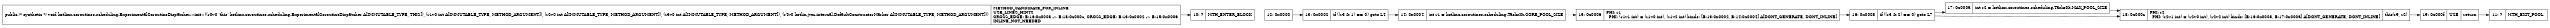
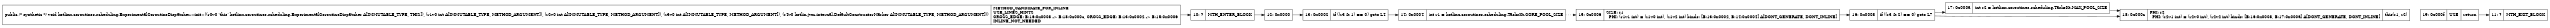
node "15: 0x0006": text "PHI: r1" -> "SIZE: r1"
edge "10: ?" -> "12: 0x0000": added
node "18: 0x000c": text "this(r9, r2)" -> "this(r1, r2)"
edge "18: 0x000c" -> "19: 0x000f": removed
node "11: ?": text "MTH_EXIT_POOL" -> "MTH_EXIT_BLOCK"
